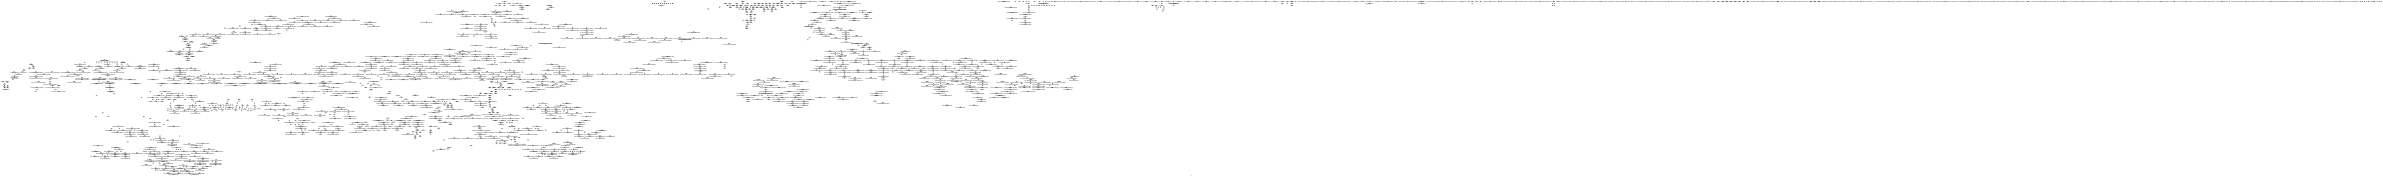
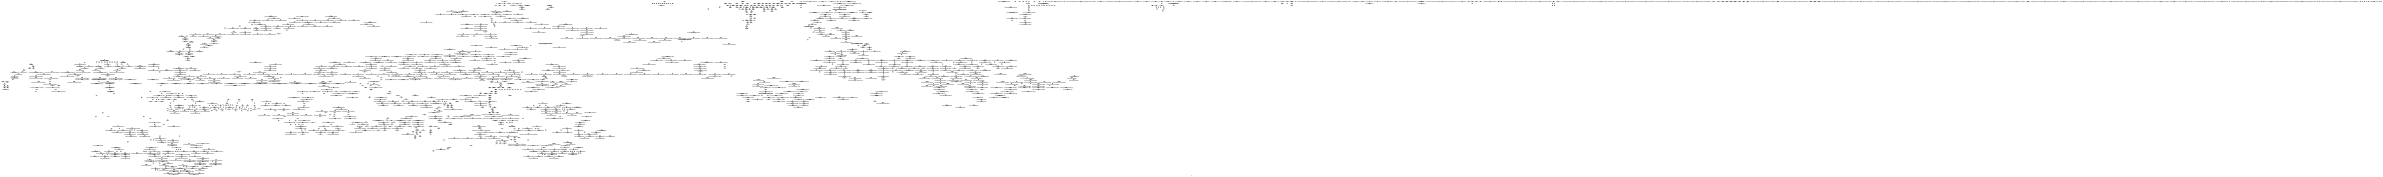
node "NodeID: 3279": removed
